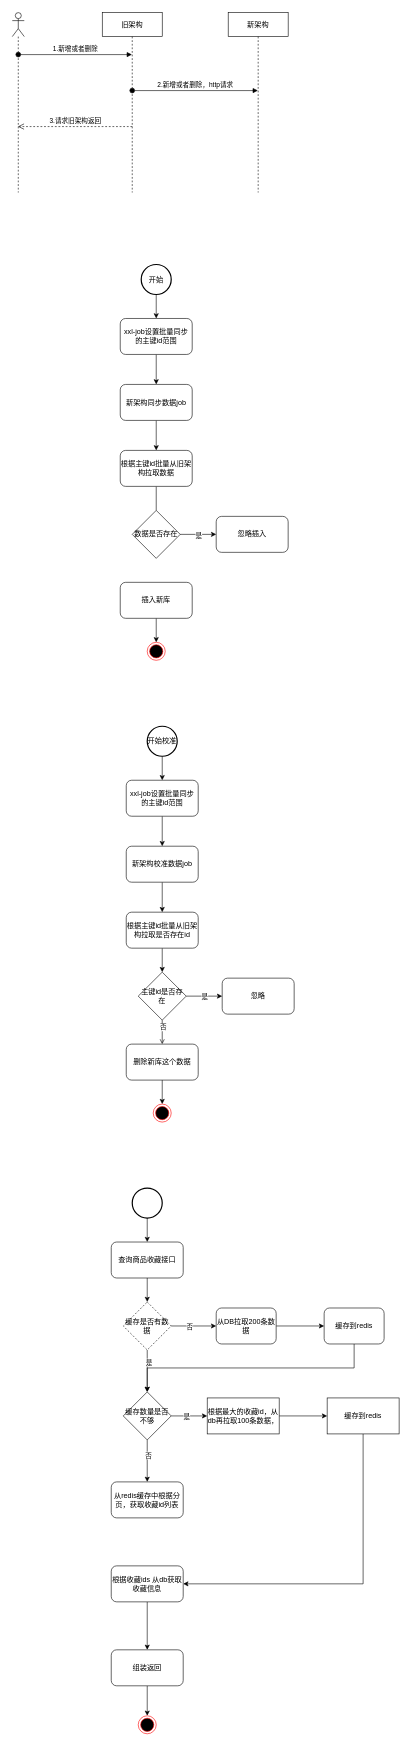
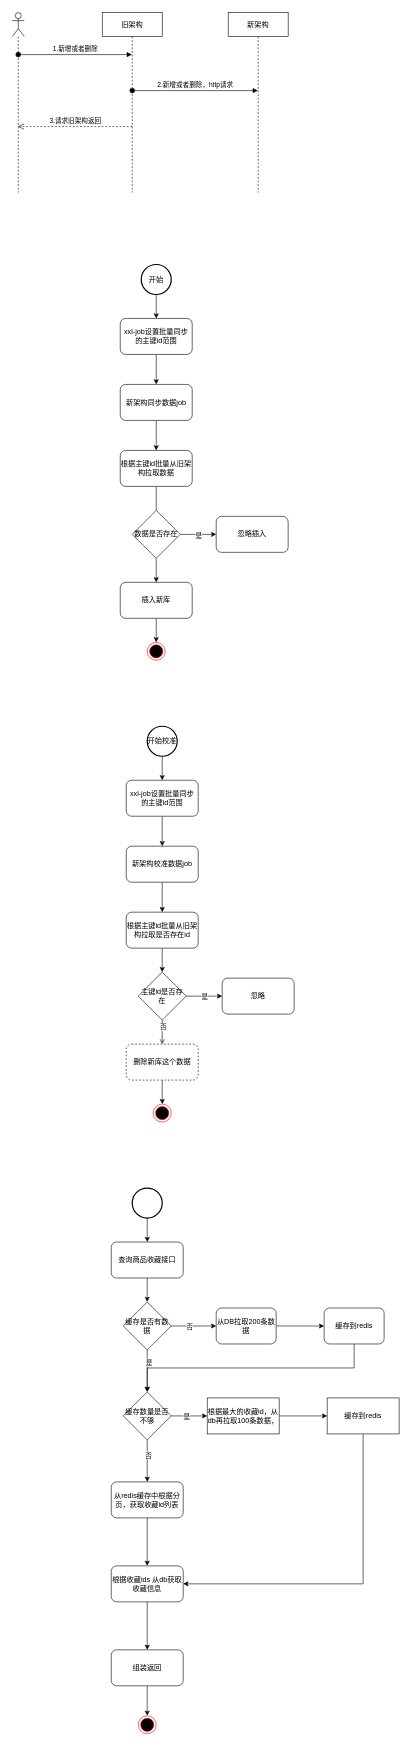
edge "数据是否存在" -> "插入新库": added
node "删除新库这个数据": style solid -> dashed
node "缓存是否有数据": style dashed -> solid
edge "从redis缓存中根据分页，获取收藏id列表" -> "根据收藏ids 从db获取收藏信息": added
